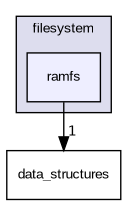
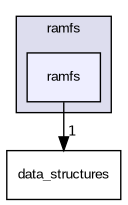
cluster "filesystem": label "filesystem" -> "ramfs"
